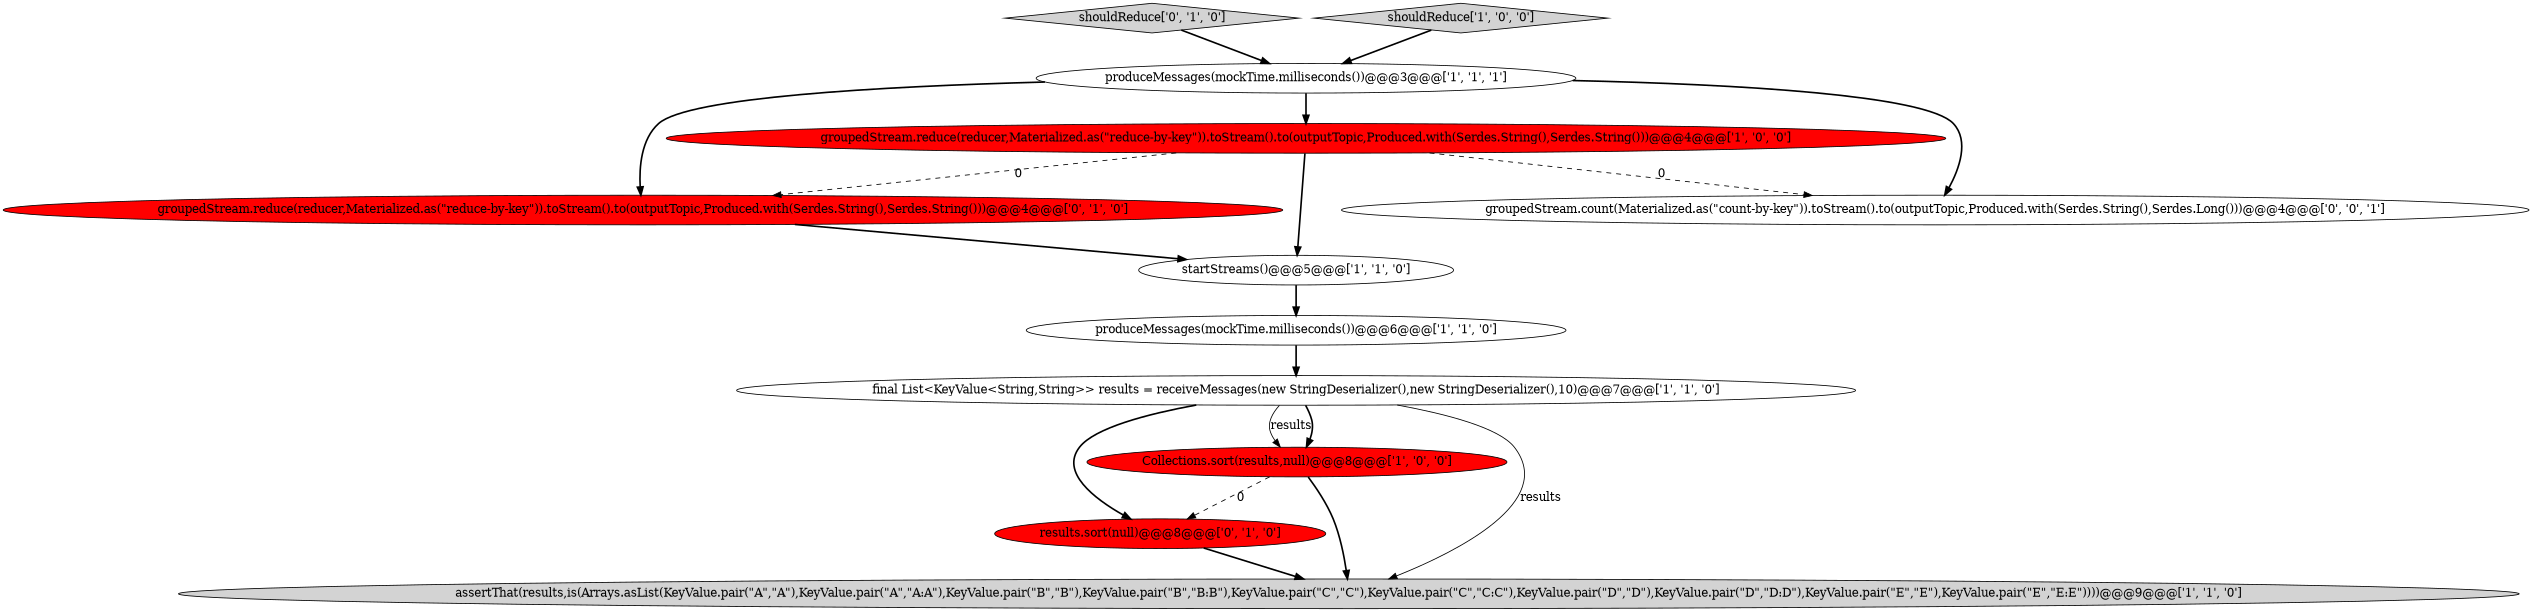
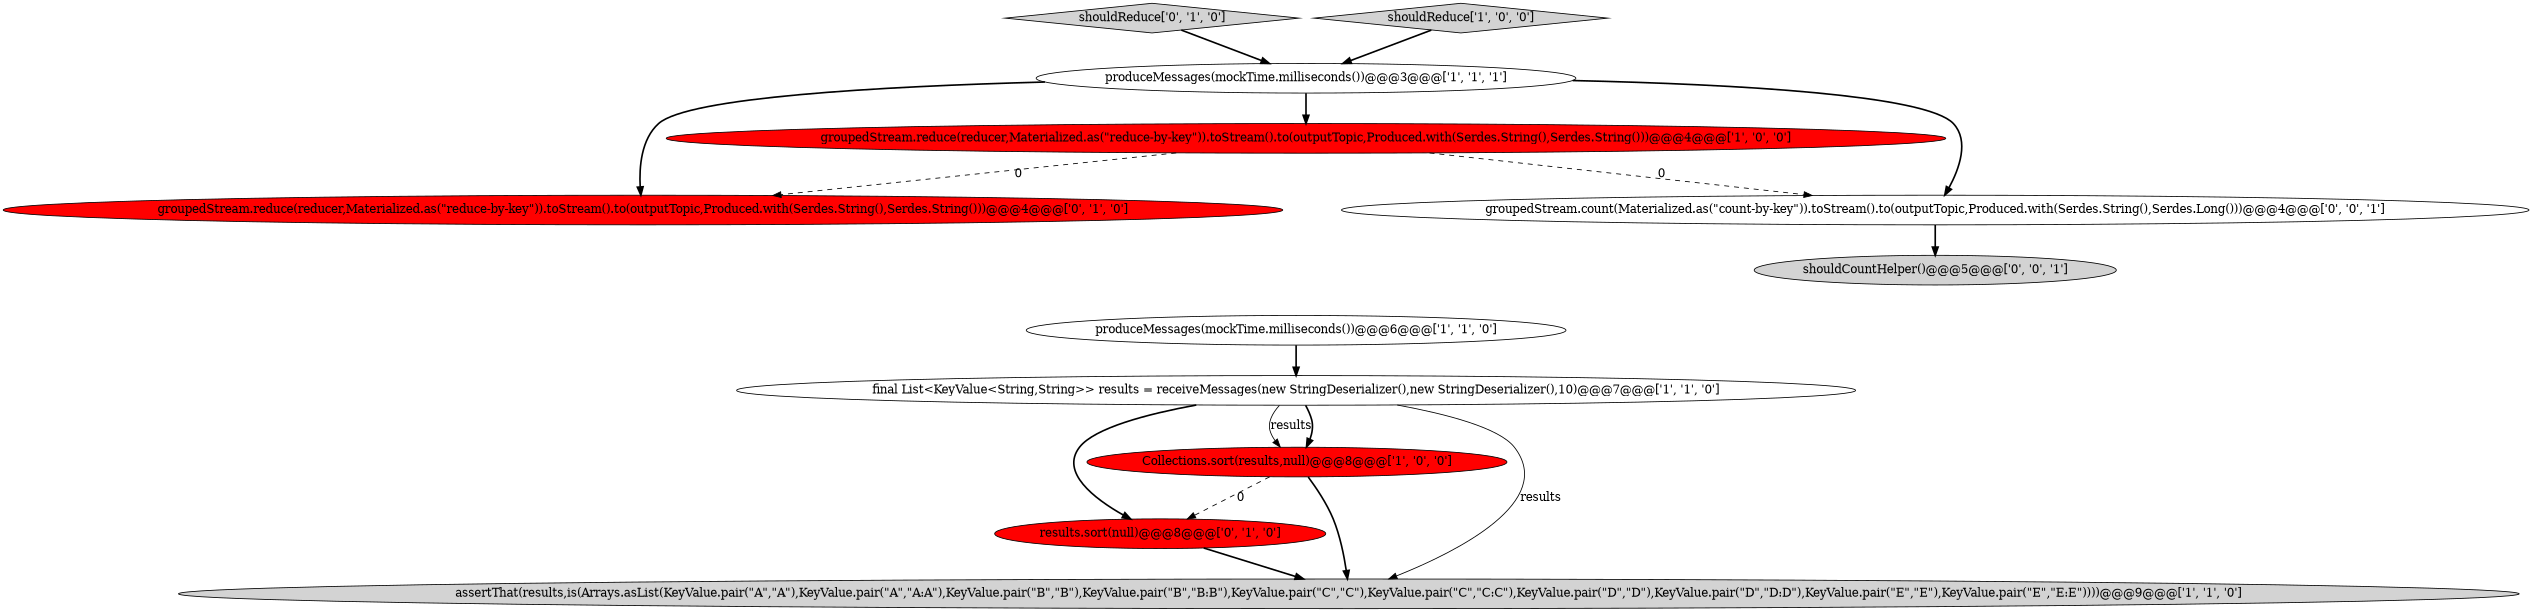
node "startStreams()@@@5@@@['1', '1', '0']": removed
node "shouldCountHelper()@@@5@@@['0', '0', '1']": added
